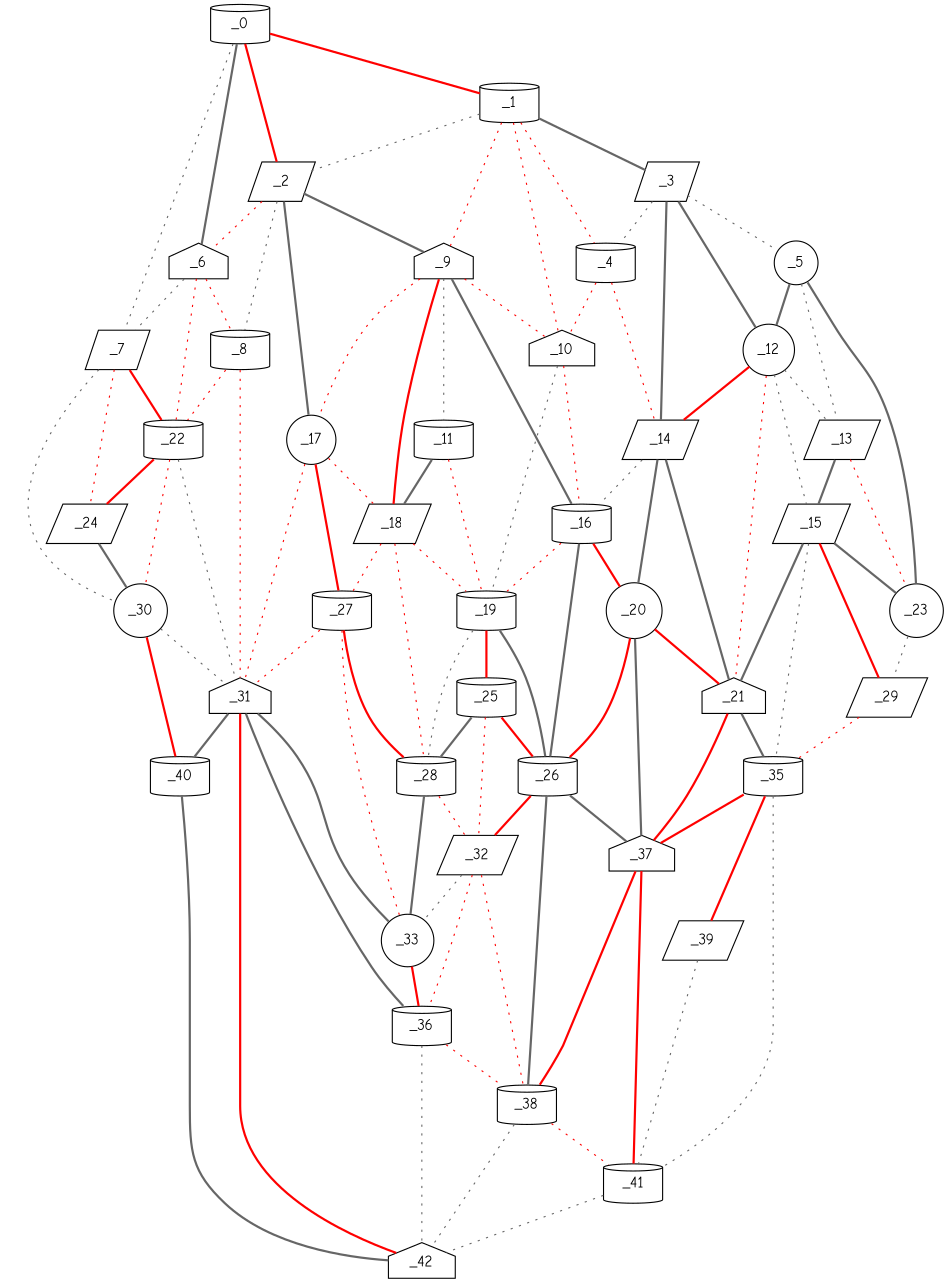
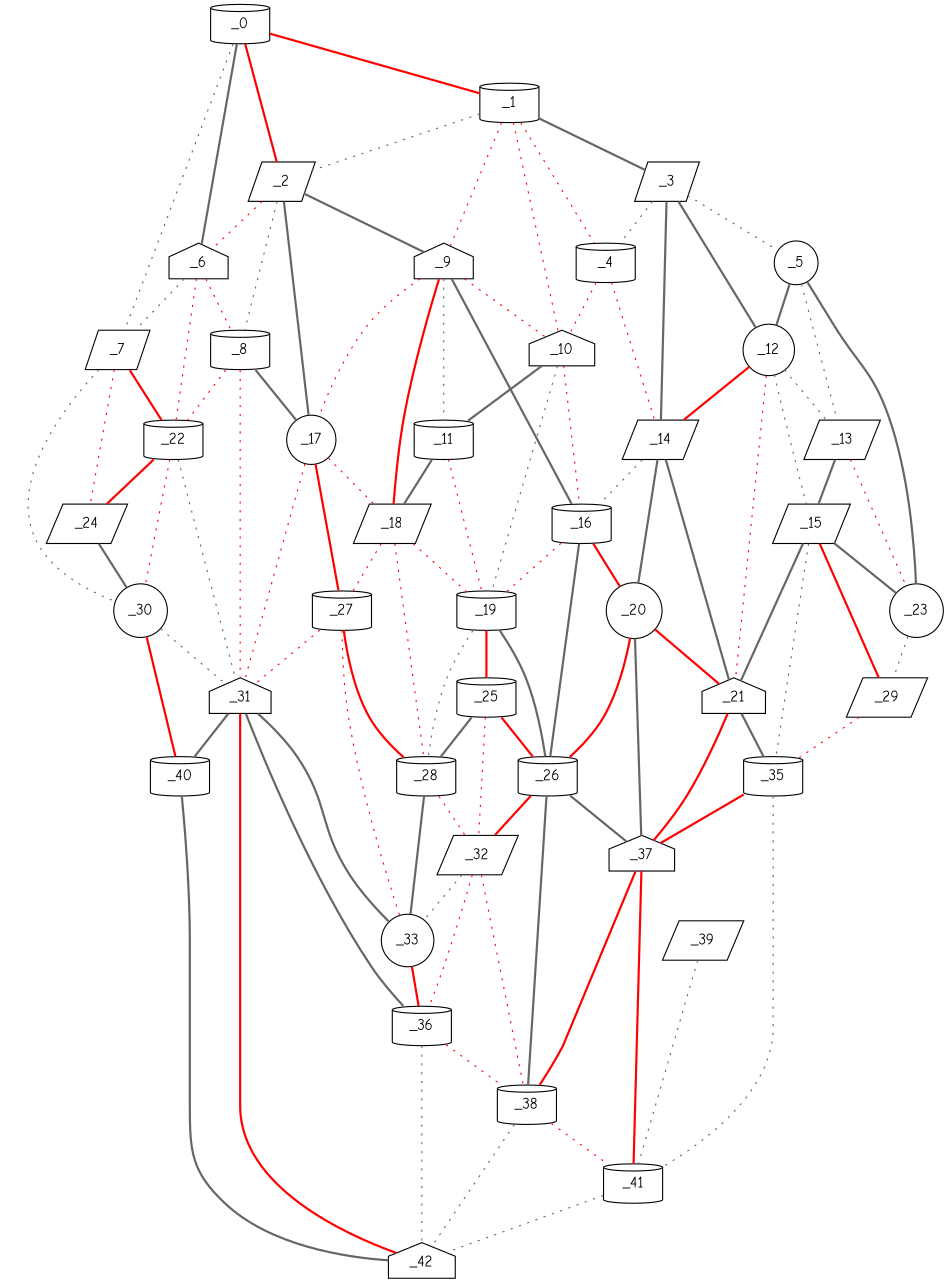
edge "_10" -- "_11": added
edge "_8" -- "_17": added
edge "_35" -- "_39": removed
